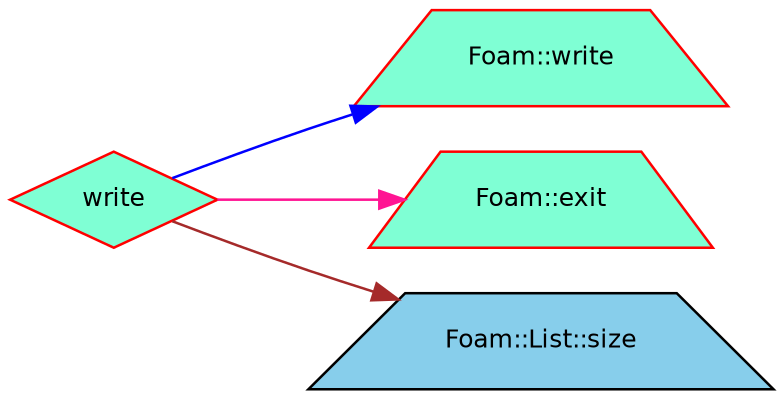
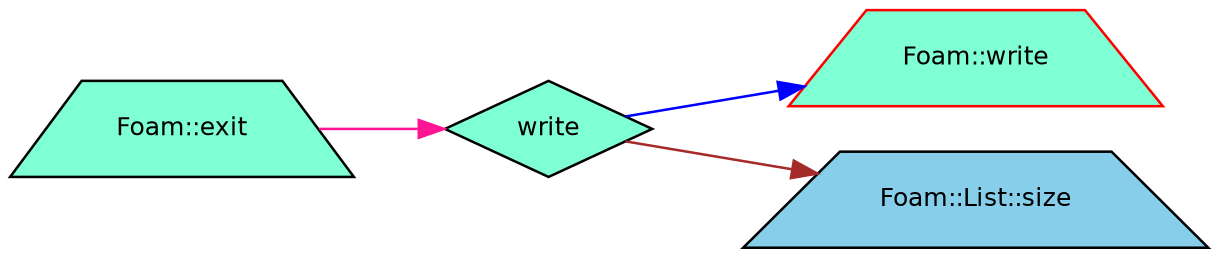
node "write": color red -> black
edge "write" -> "Foam::exit": reversed
node "Foam::exit": color red -> black
